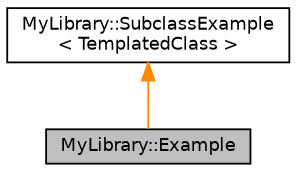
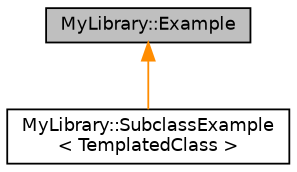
edge "MyLibrary::Example" -> "MyLibrary::SubclassExample < TemplatedClass >": reversed
